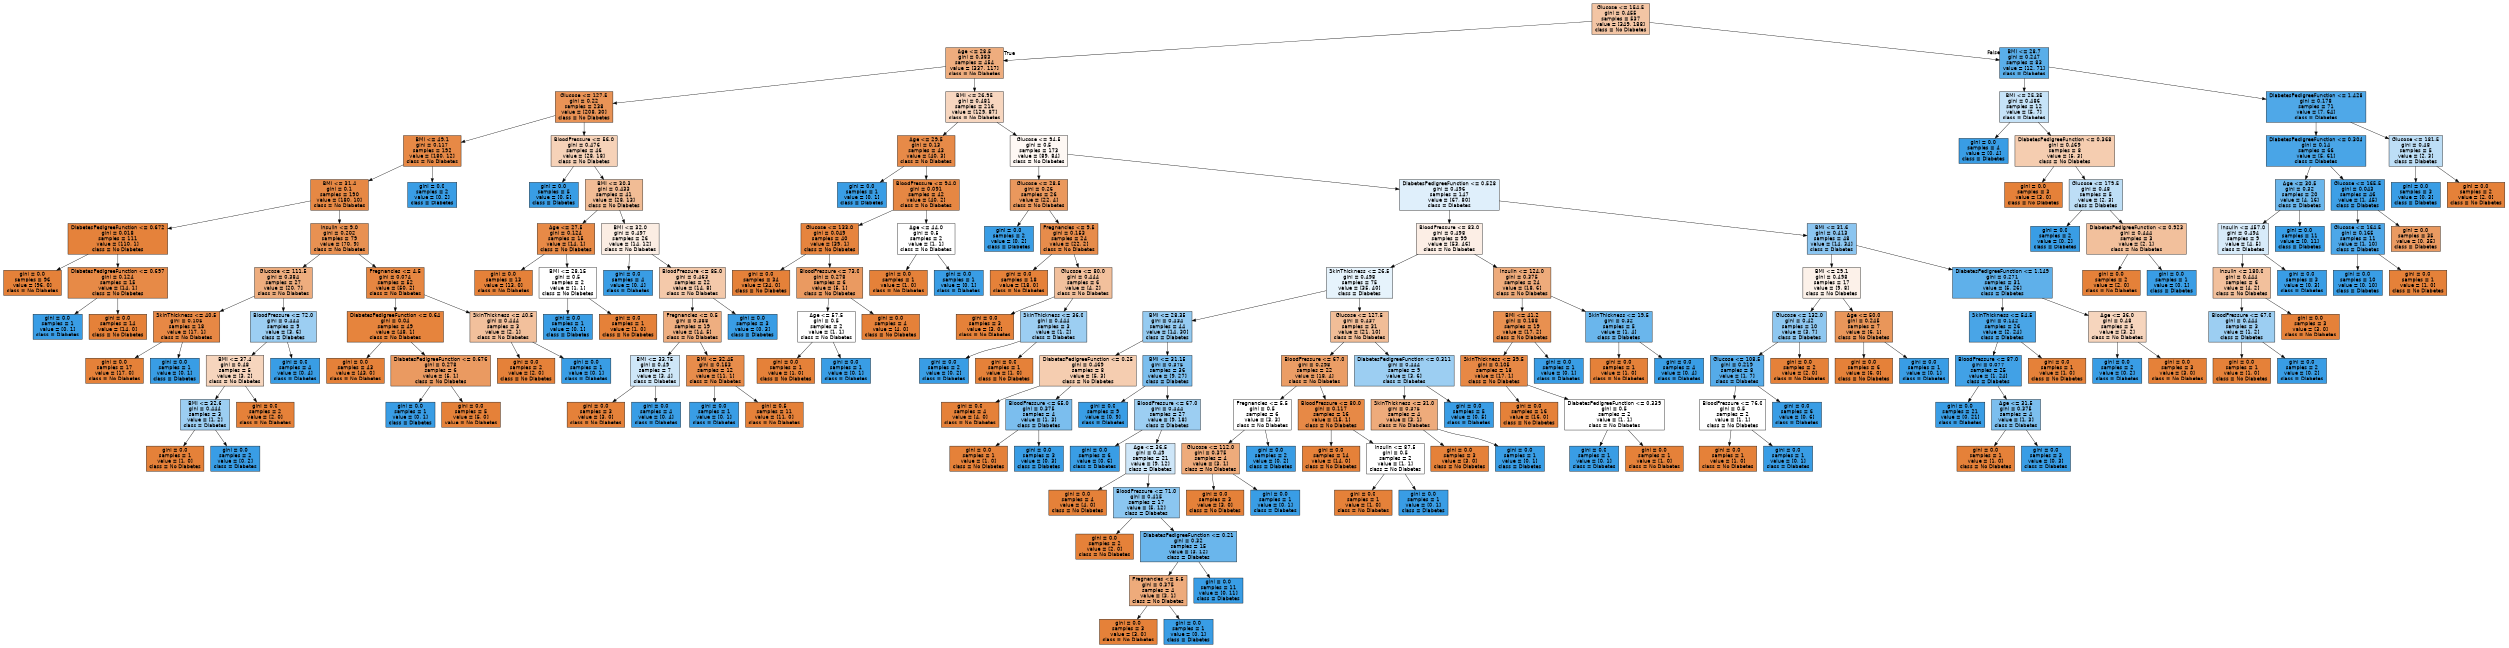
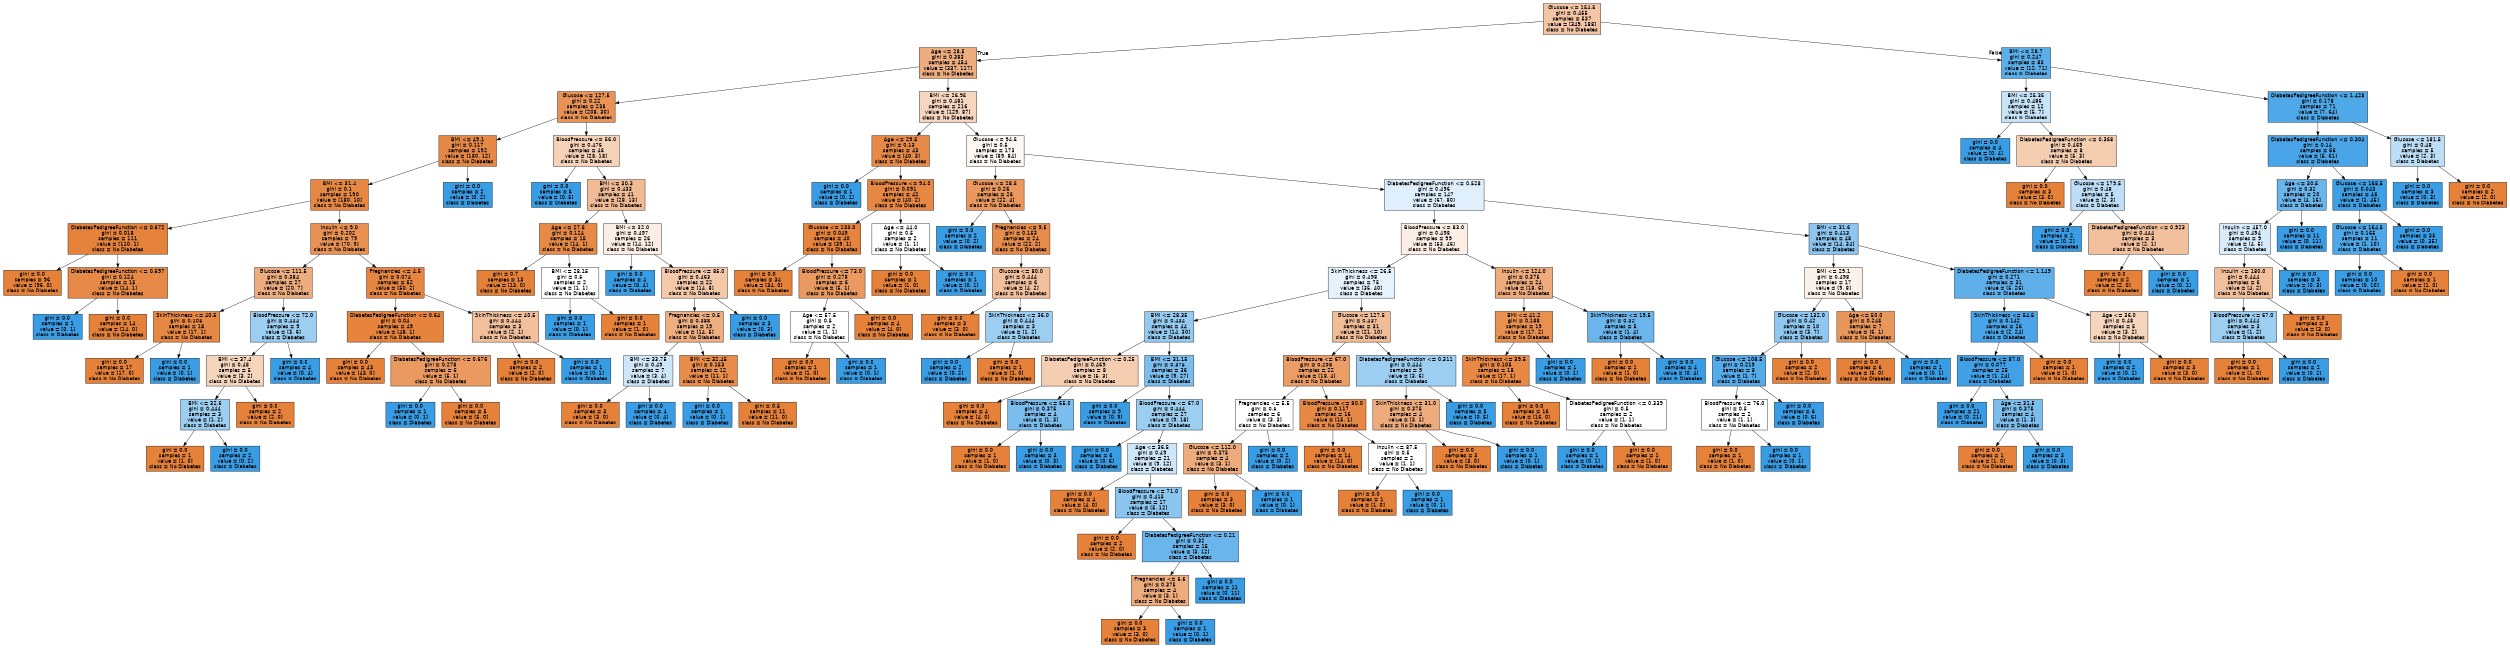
node "gini = 0.0 samples = 35 value = [0, 35] class = Diabetes": fillcolor #ea9a61 -> #399de5
node "gini = 0.0 samples = 13 value = [13, 0] class = No Diabetes": label "gini = 0.0 samples = 13 value = [13, 0] class = No Diabetes" -> "gini = 0.7 samples = 13 value = [13, 0] class = No Diabetes"
node "gini = 0.0 samples = 18 value = [18, 0] class = No Diabetes": removed
node "gini = 0.0 samples = 5 value = [5, 0] value = No Diabetes": label "gini = 0.0 samples = 5 value = [5, 0] value = No Diabetes" -> "gini = 0.0 samples = 5 value = [5, 0] class = No Diabetes"
